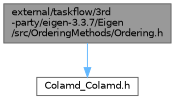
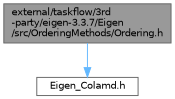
node "Colamd_Colamd.h": label "Colamd_Colamd.h" -> "Eigen_Colamd.h"
